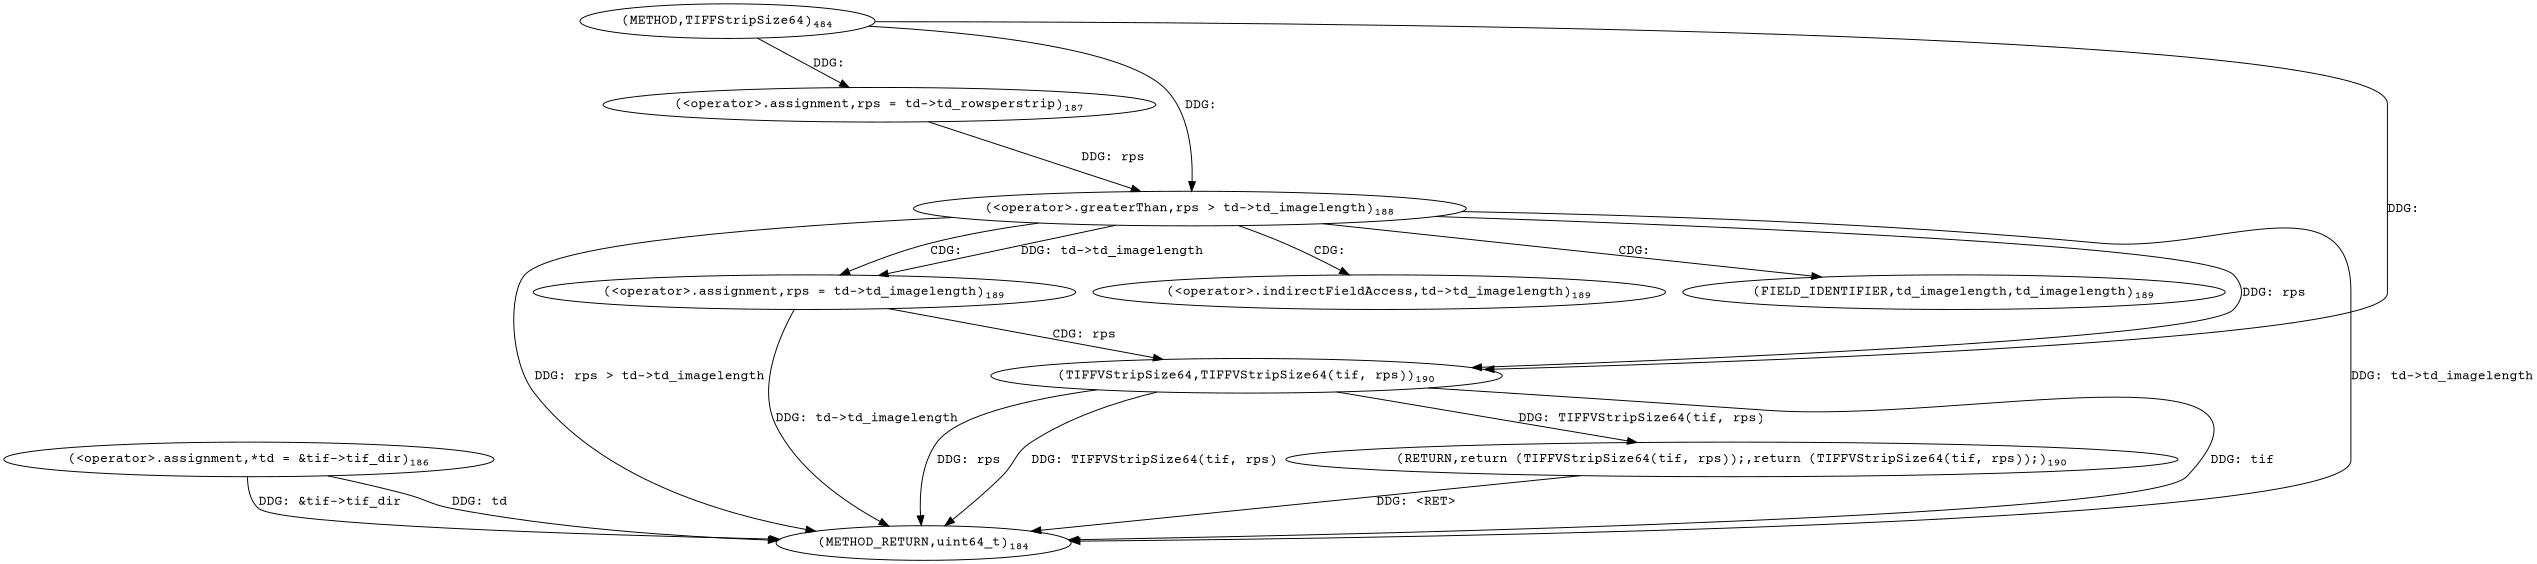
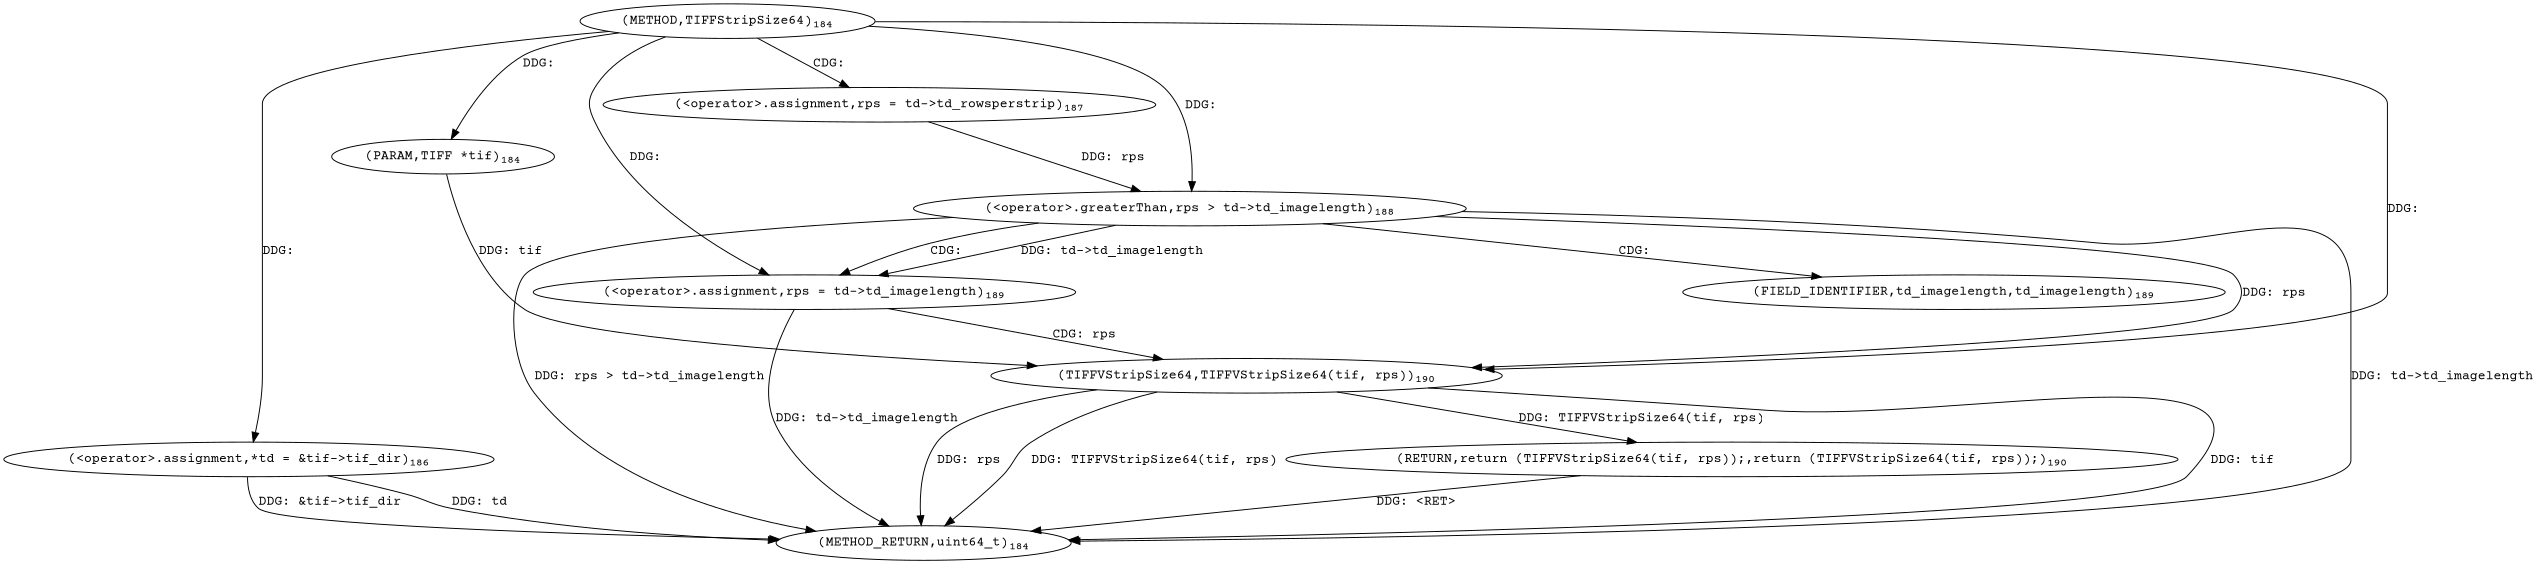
node "(METHOD,TIFFStripSize64)": text "484" -> "184"
edge "(METHOD,TIFFStripSize64)" -> "(<operator>.assignment,rps = td->td_rowsperstrip)": label "DDG: " -> "CDG: "
edge "(METHOD,TIFFStripSize64)" -> "(<operator>.assignment,*td = &tif->tif_dir)": added, label "DDG:"
node "(PARAM,TIFF *tif)": added
edge "(METHOD,TIFFStripSize64)" -> "(<operator>.assignment,rps = td->td_imagelength)": added, label "DDG:"
node "(<operator>.indirectFieldAccess,td->td_imagelength)": removed
